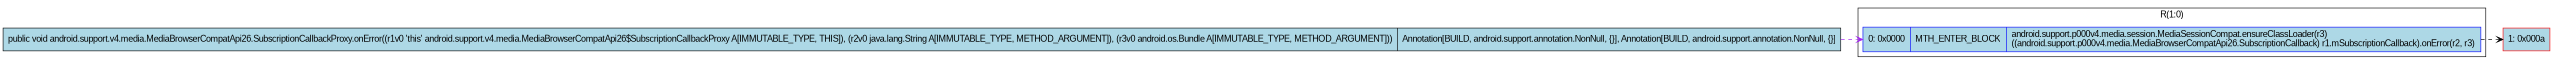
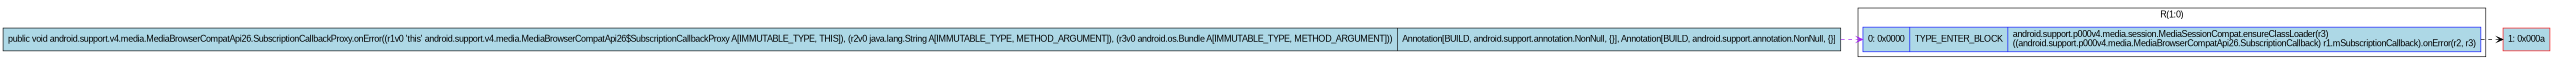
node "0: 0x0000": text "MTH_ENTER_BLOCK" -> "TYPE_ENTER_BLOCK"
